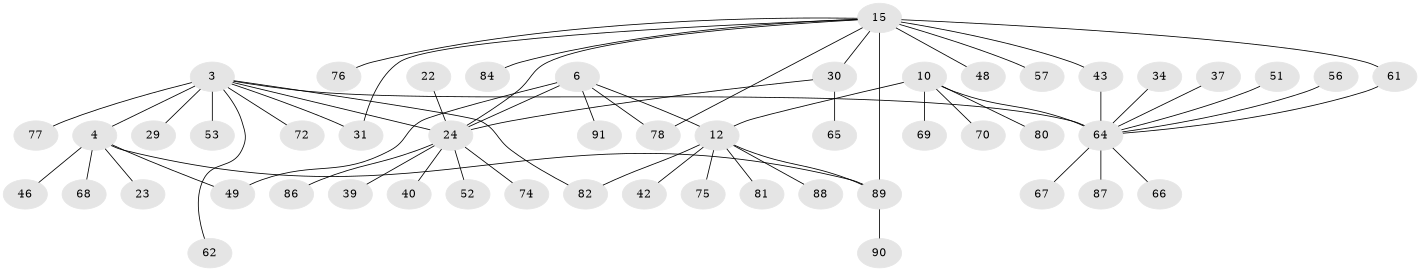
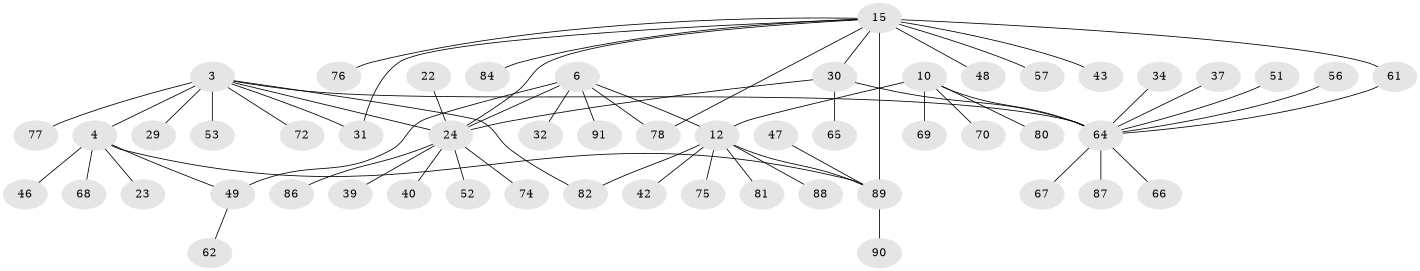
edge "43" -- "64": now "30" -- "64"
node "32": added
node "47": added
edge "3" -- "62": now "49" -- "62"
